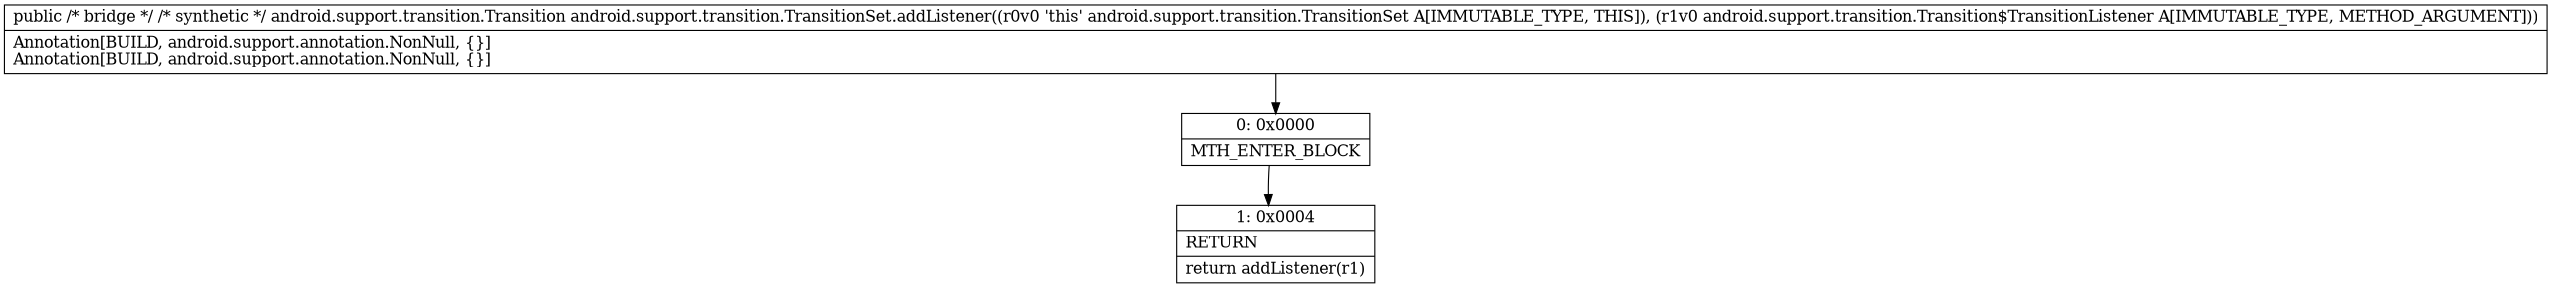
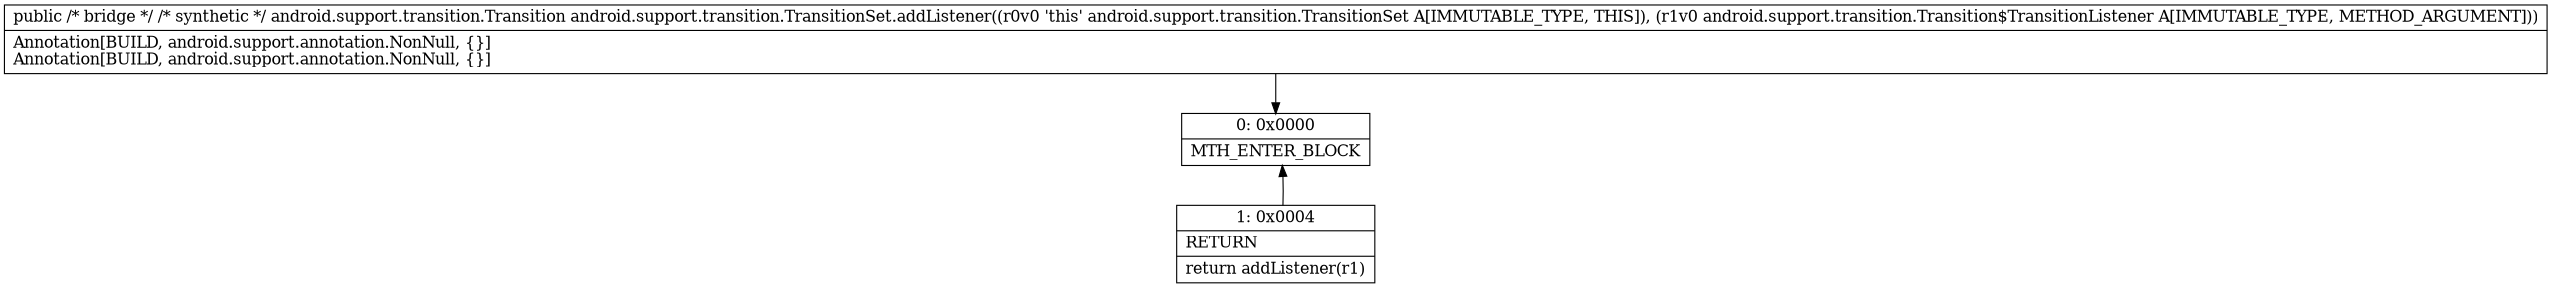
edge "0: 0x0000" -> "1: 0x0004": reversed
